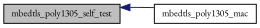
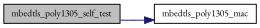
edge "mbedtls_poly1305_mac" -> "mbedtls_poly1305_self_test": reversed
